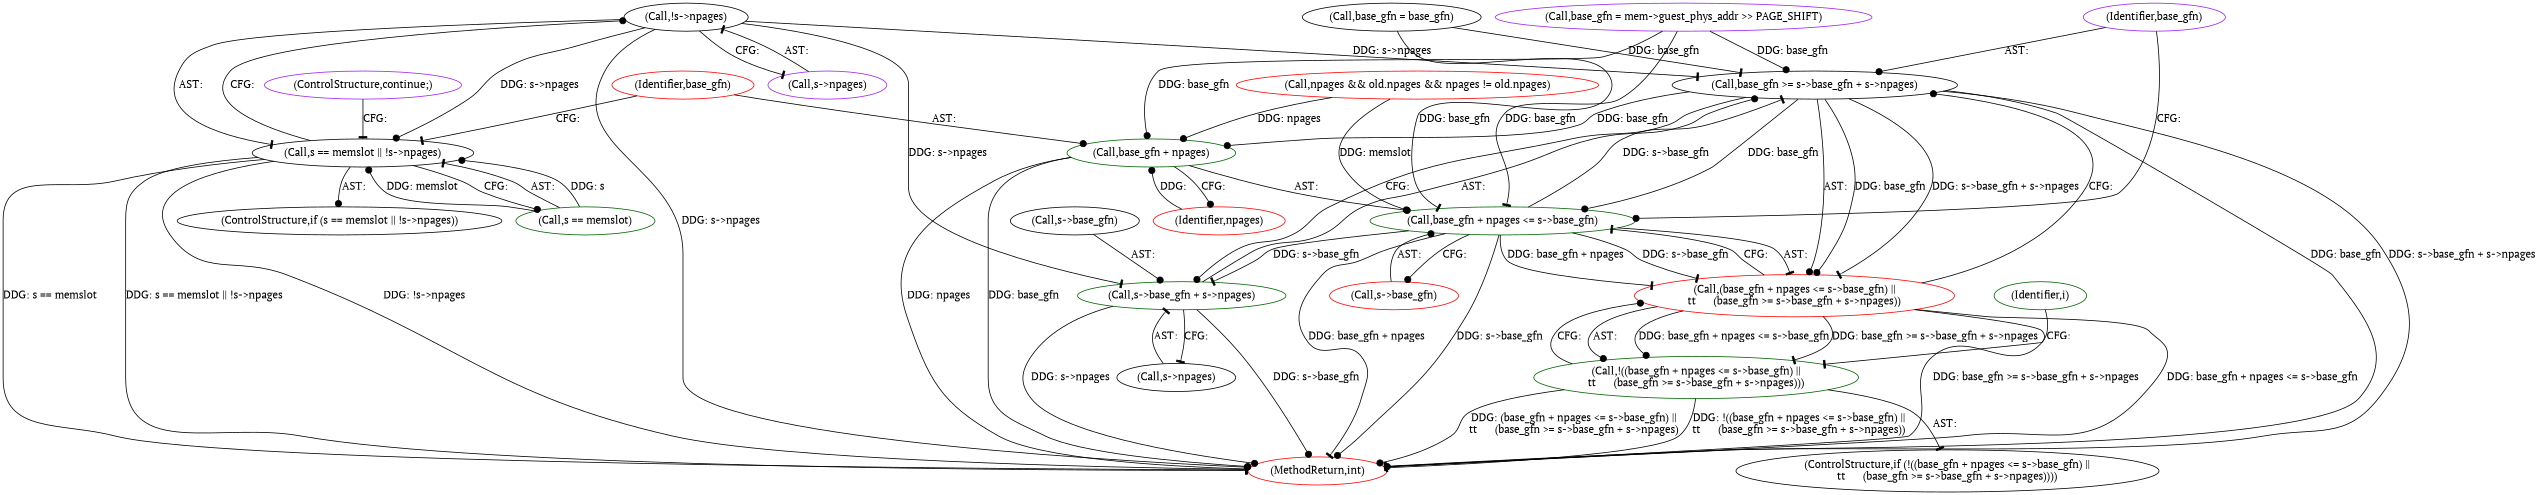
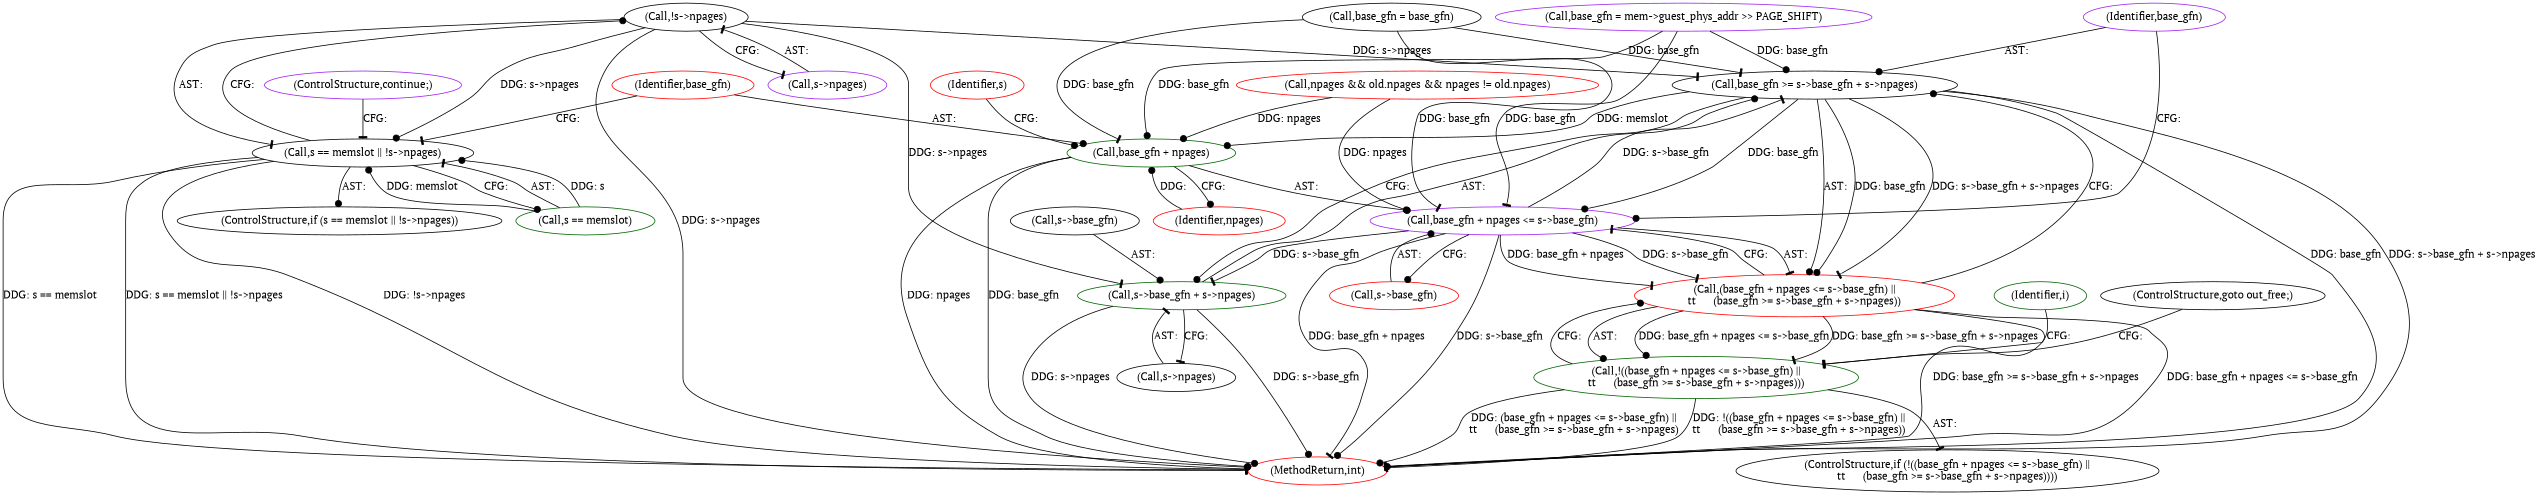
edge "(Call,base_gfn = base_gfn)" -> "(Call,base_gfn + npages)": added, label "DDG: base_gfn"
node "(Identifier,s)": added
edge "(Call,base_gfn >= s->base_gfn + s->npages)" -> "(Call,base_gfn + npages)": label "DDG: base_gfn" -> "DDG: memslot"
edge "(Call,npages && old.npages && npages != old.npages)" -> "(Call,base_gfn + npages <= s->base_gfn)": label "DDG: memslot" -> "DDG: npages"
node "(Call,base_gfn + npages <= s->base_gfn)": color darkgreen -> purple
node "(ControlStructure,goto out_free;)": added
